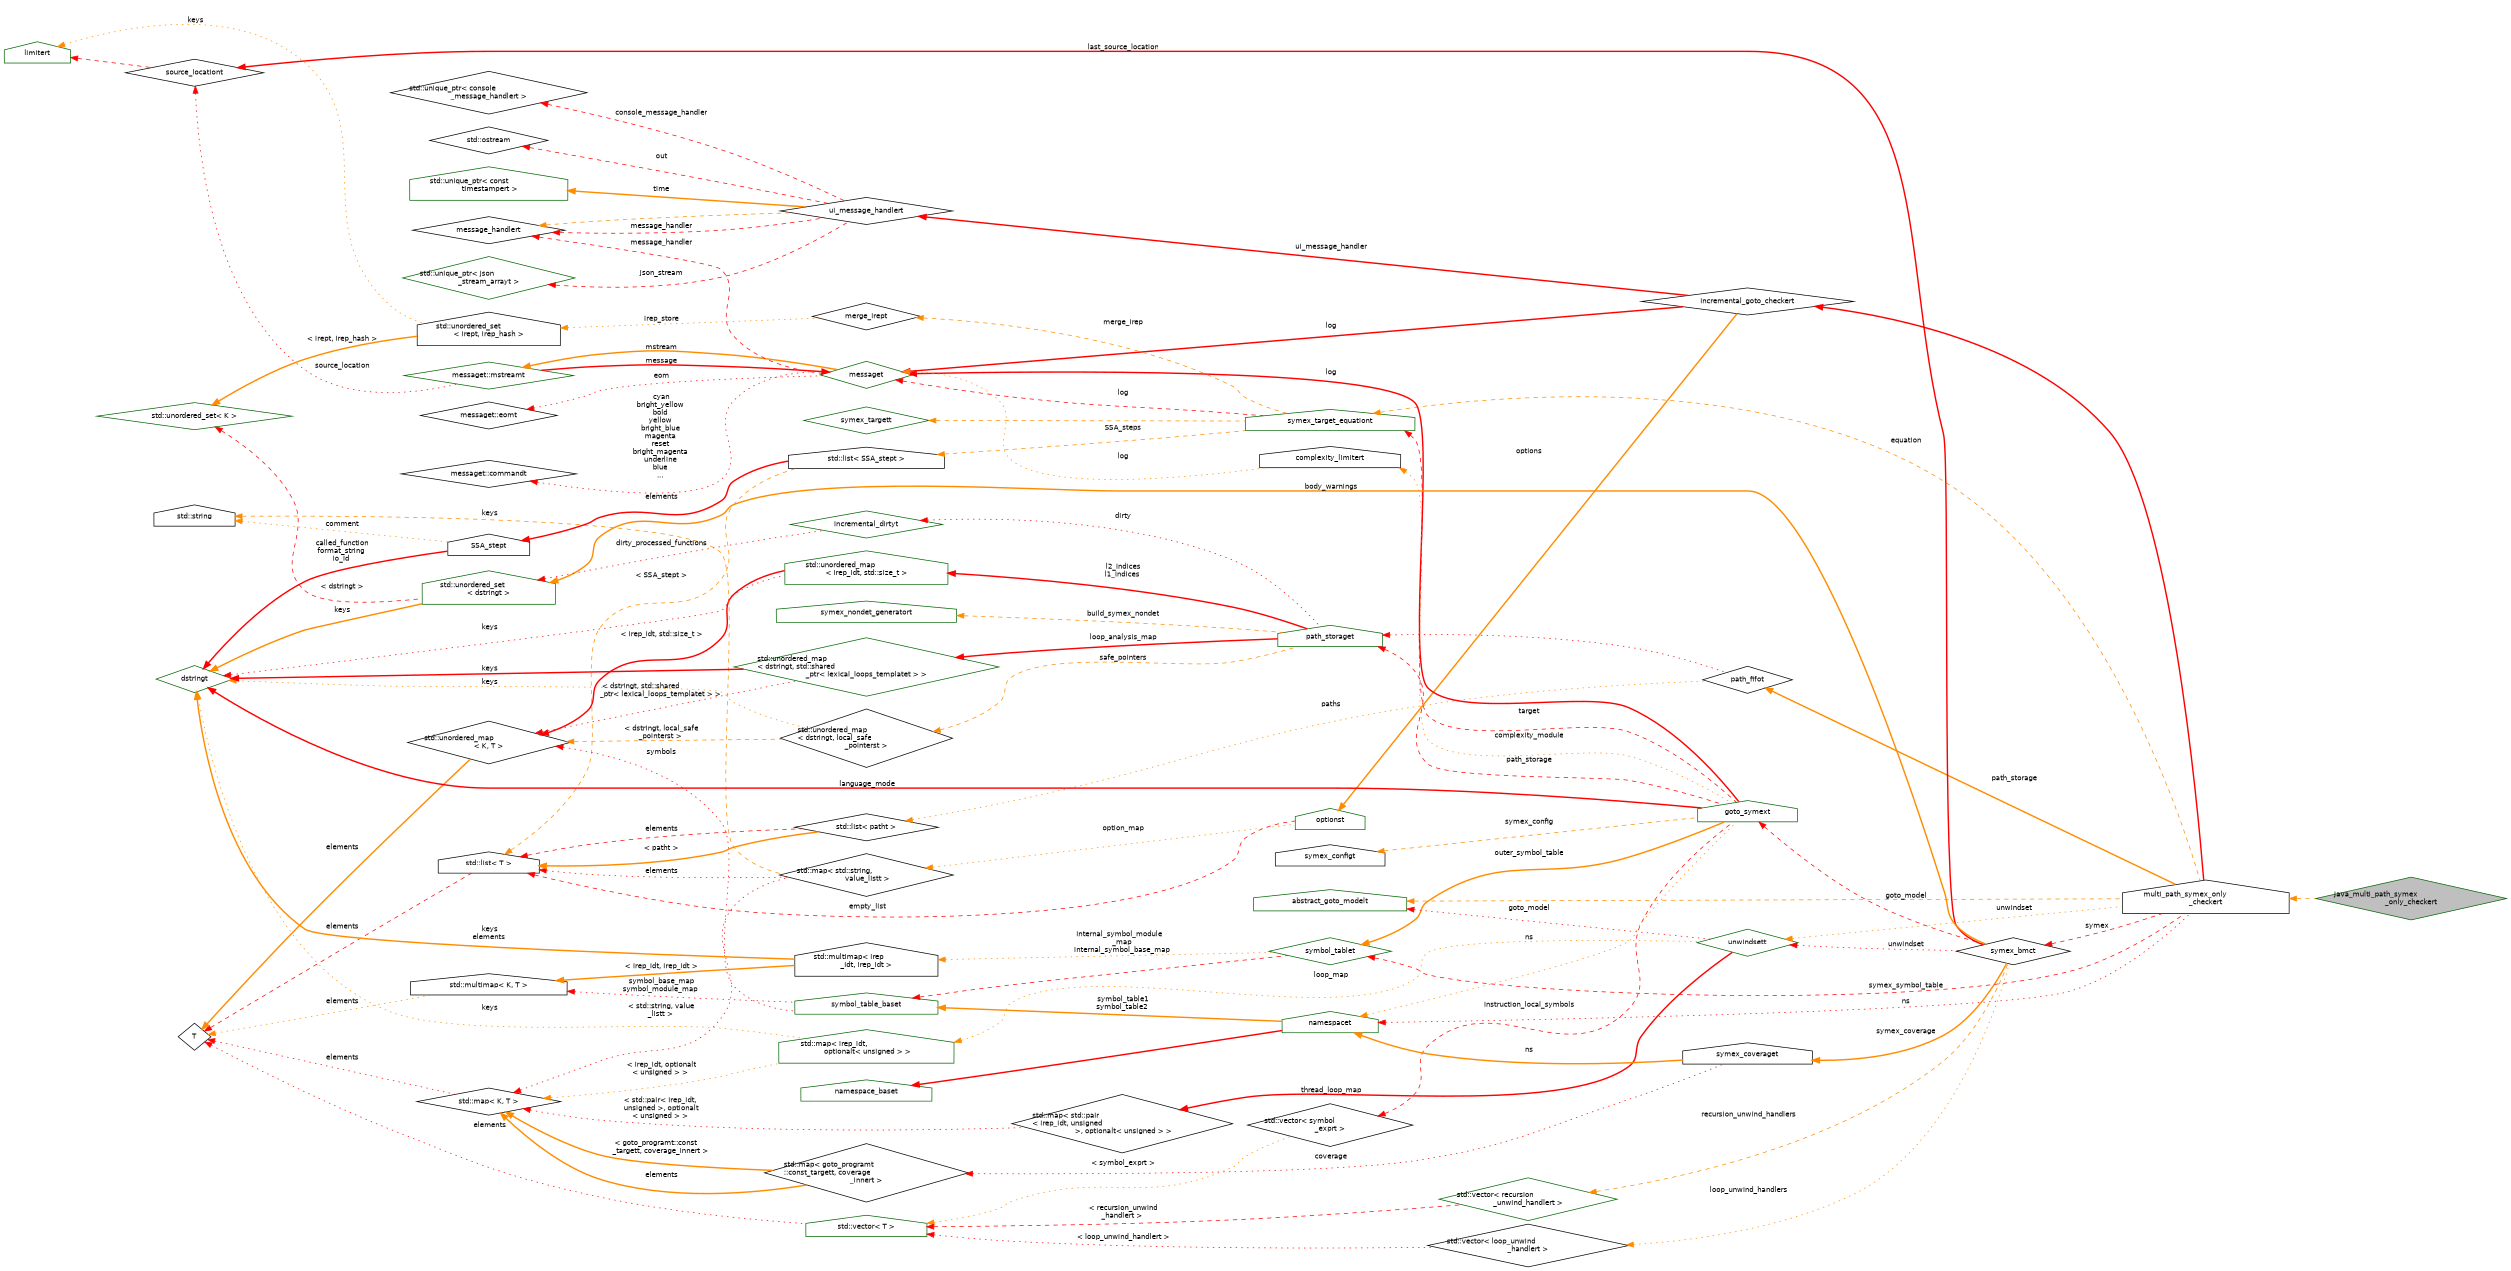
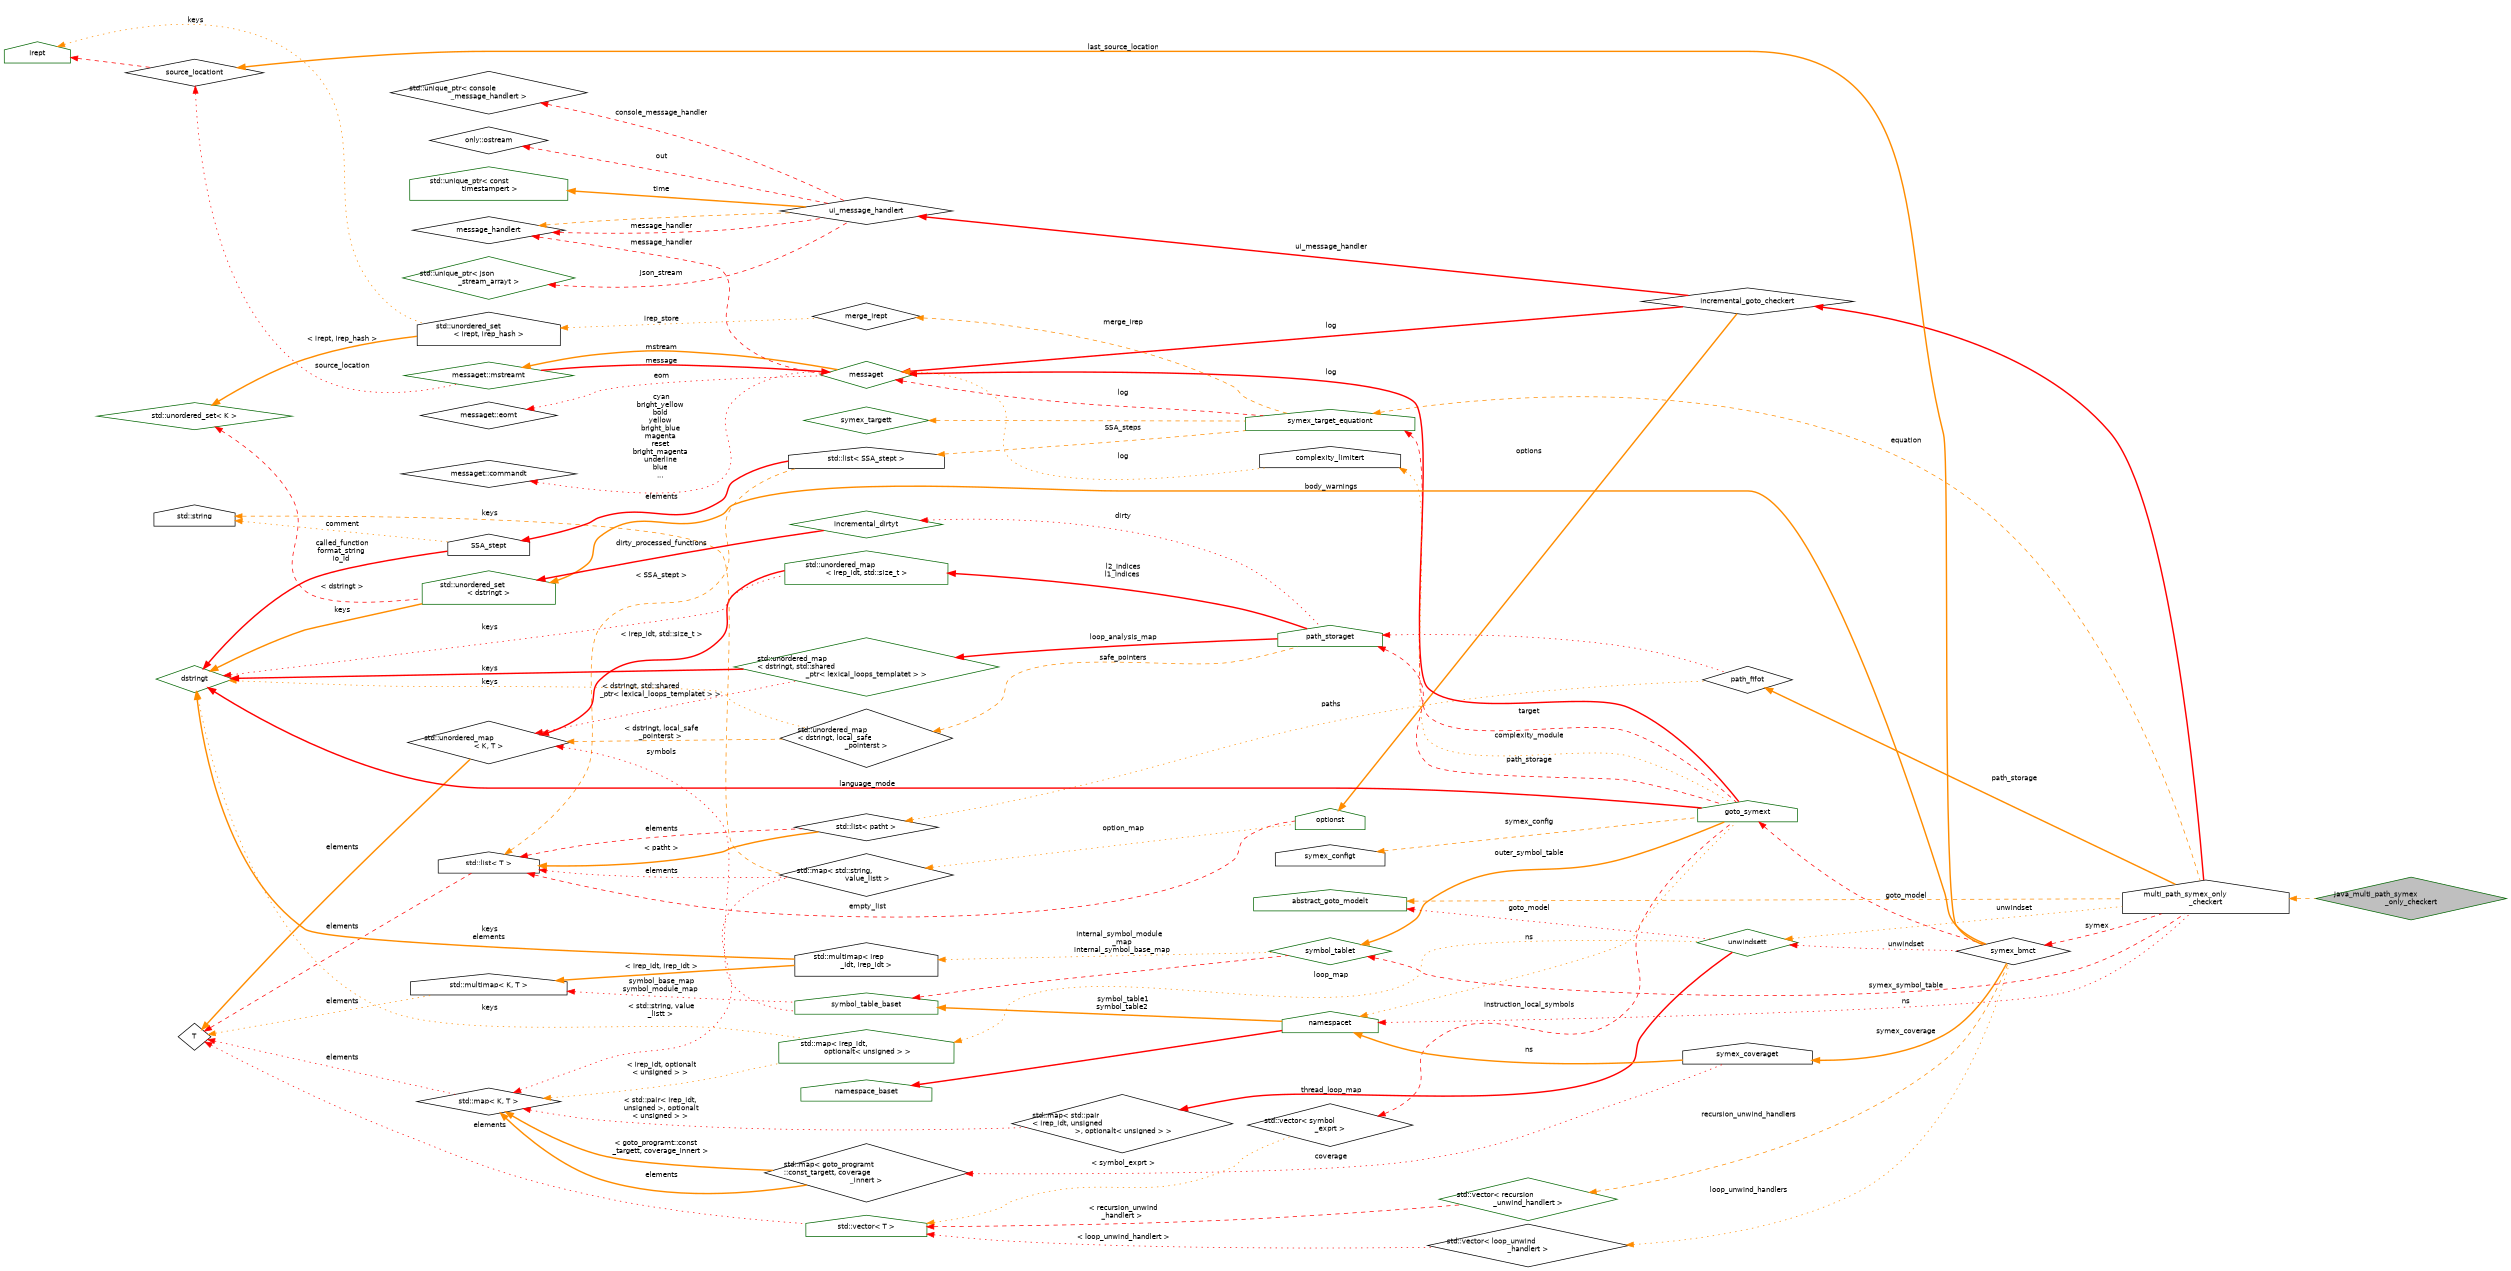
edge "symex_bmct" -> "source_locationt": color red -> darkorange
node "limitert": label "limitert" -> "irept"
node "std::ostream": label "std::ostream" -> "only::ostream"
edge "incremental_dirtyt" -> "std::unordered_set < dstringt >": style dotted -> bold
node "symex_nondet_generatort": removed
